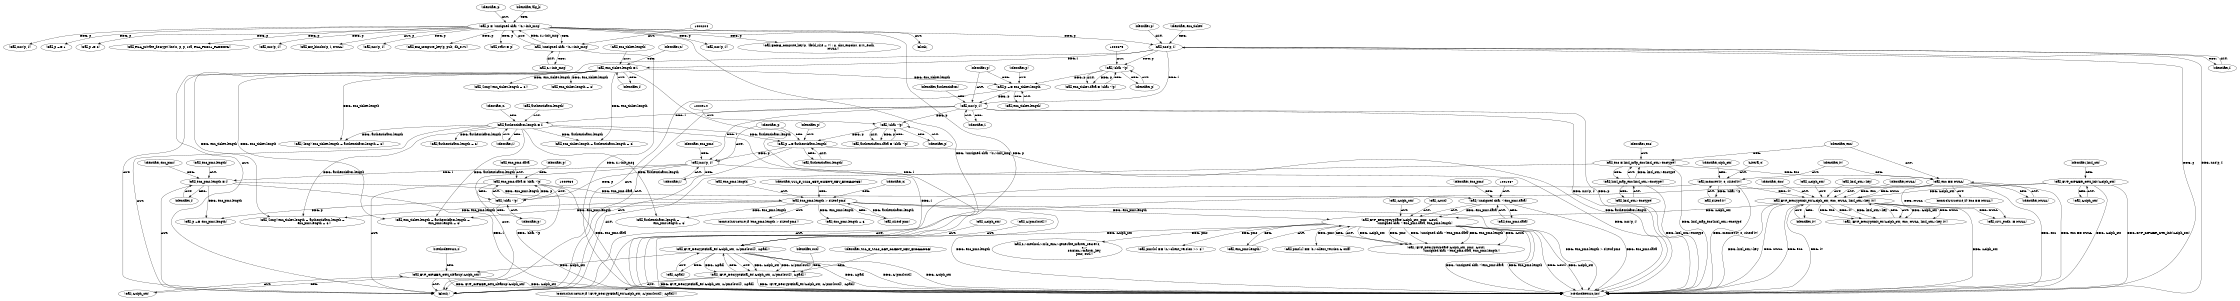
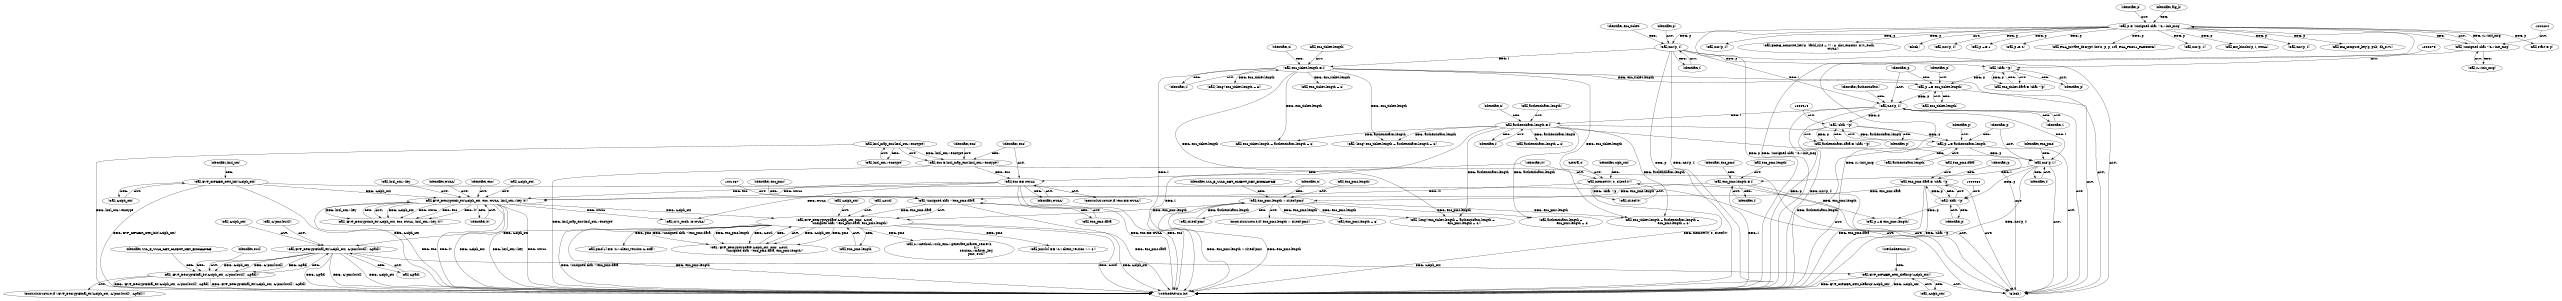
edge "(Call,p = (unsigned char *)s->init_msg)" -> "(Call,BN_bin2bn(p, i, NULL))": label "AST: p" -> "DDG: p"
edge "(Call,enc = kssl_map_enc(kssl_ctx->enctype))" -> "(Call,kssl_map_enc(kssl_ctx->enctype))": removed, label "CFG:"
edge "(Call,EVP_DecryptFinal_ex(&ciph_ctx, &(pms[outl]), &padl))" -> "(Call,&padl)": label "DDG: " -> "CFG: "
